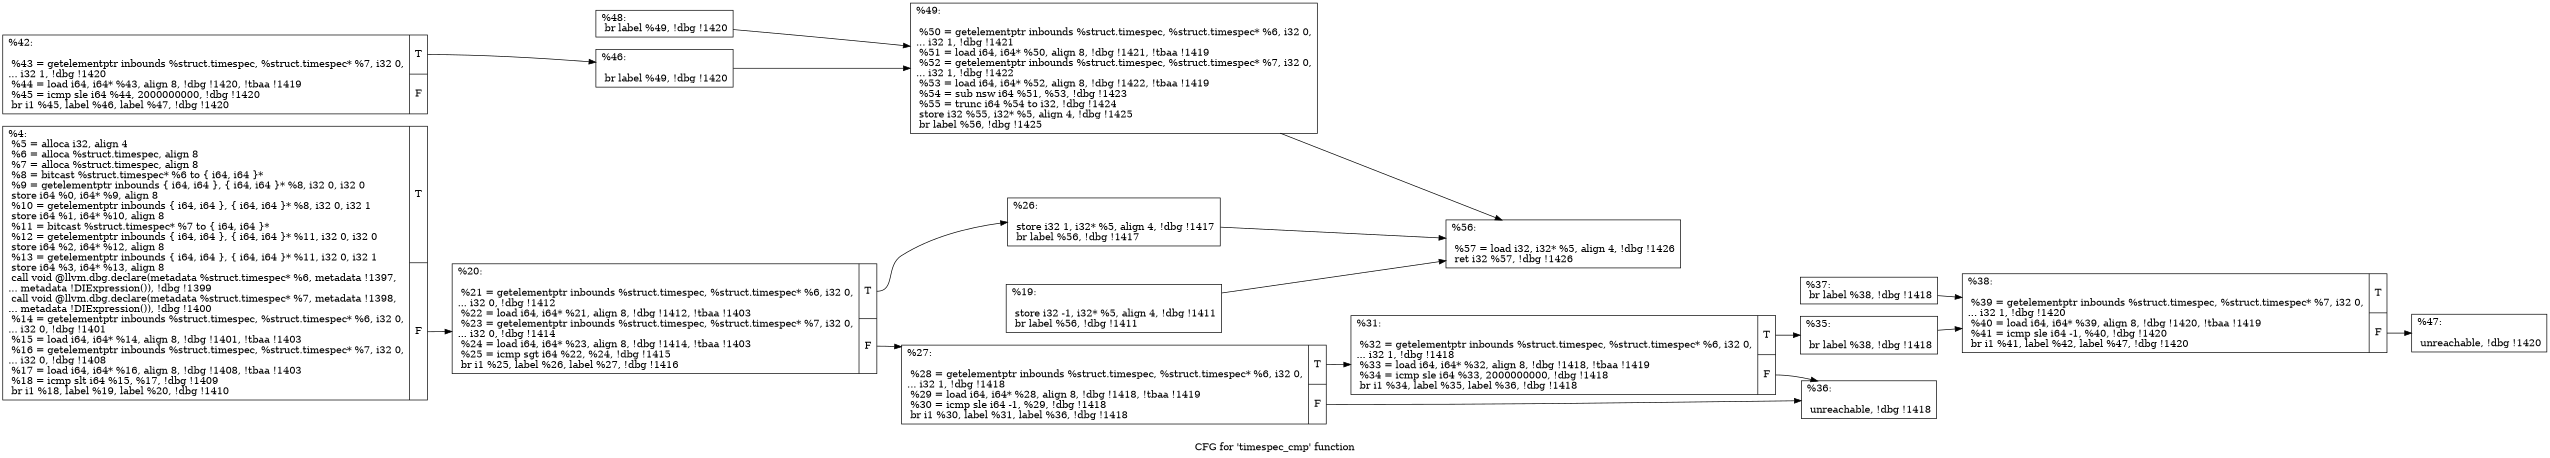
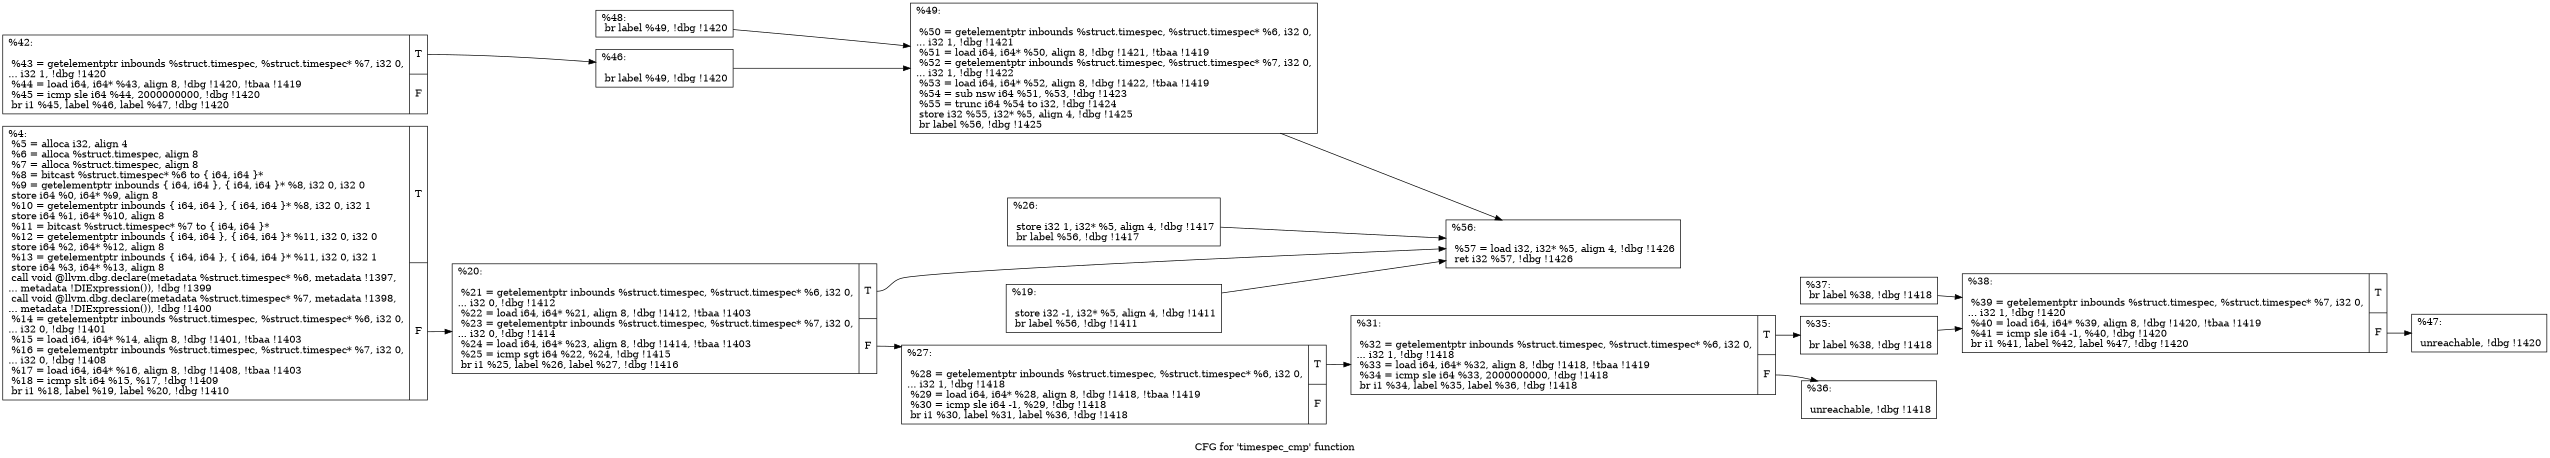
edge "%20:" -> "%26:": now "%20:" -> "%56:"
edge "%27:" -> "%36:": removed
